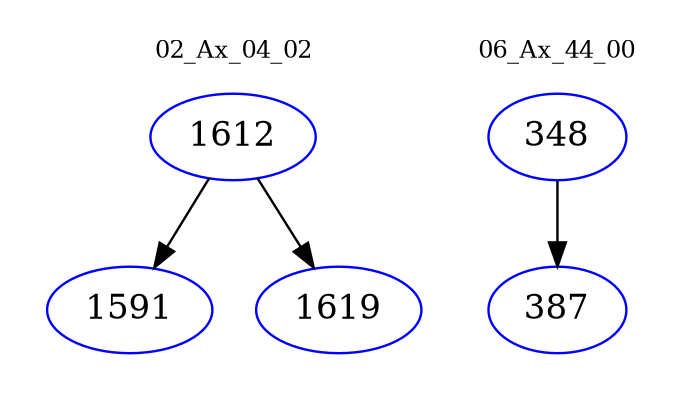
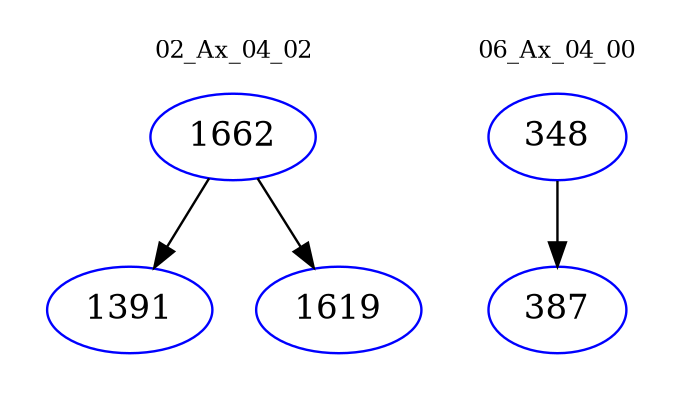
cluster "06_Ax_44_00": label "06_Ax_44_00" -> "06_Ax_04_00"
node "1612": label "1612" -> "1662"
node "1591": label "1591" -> "1391"
